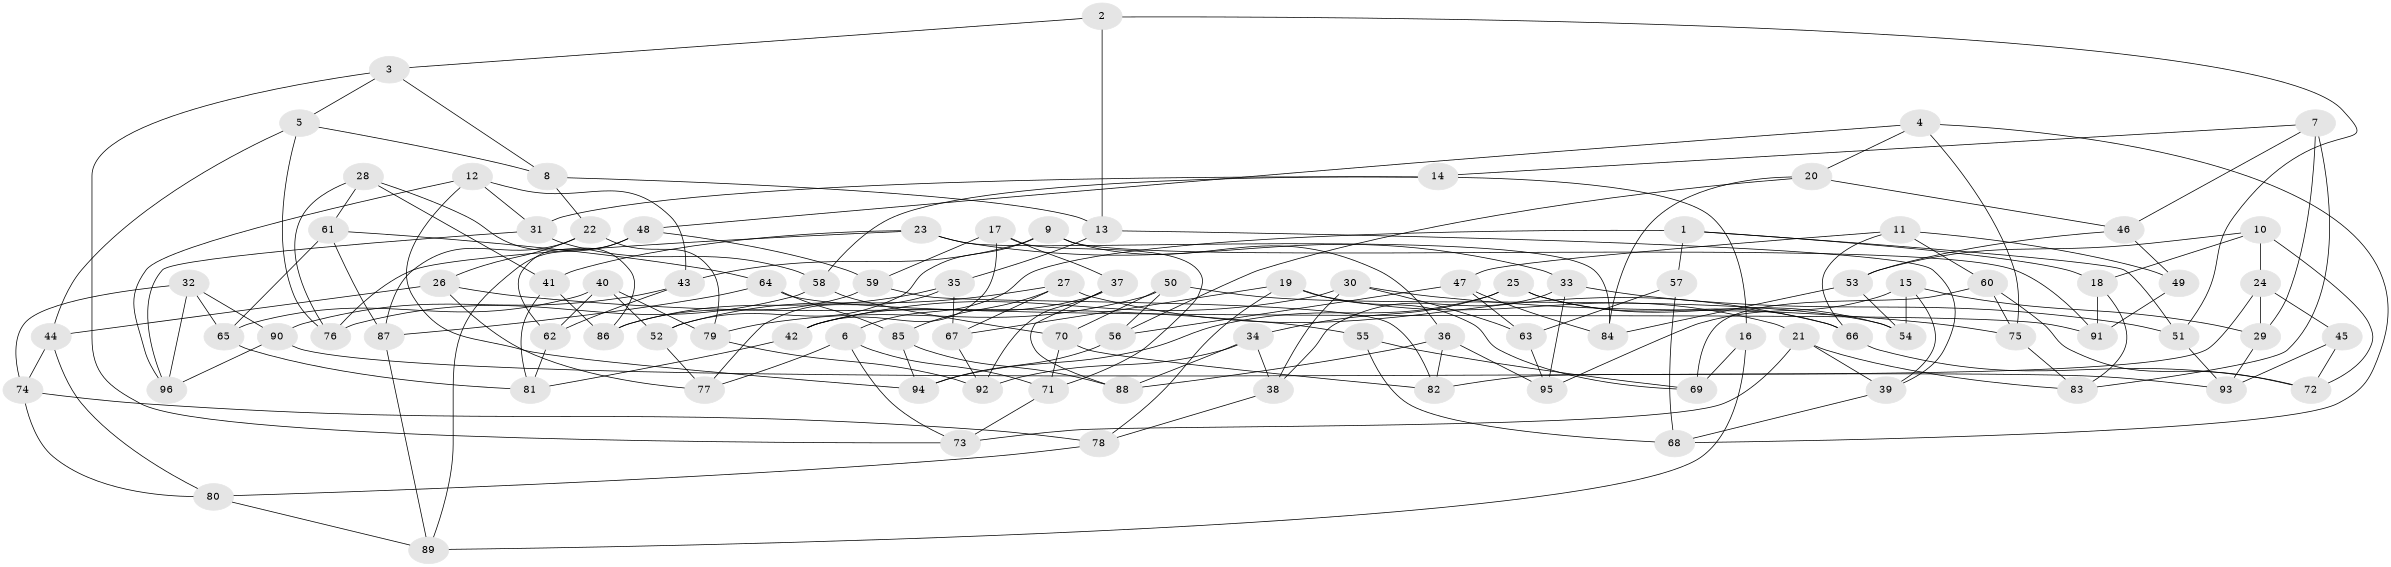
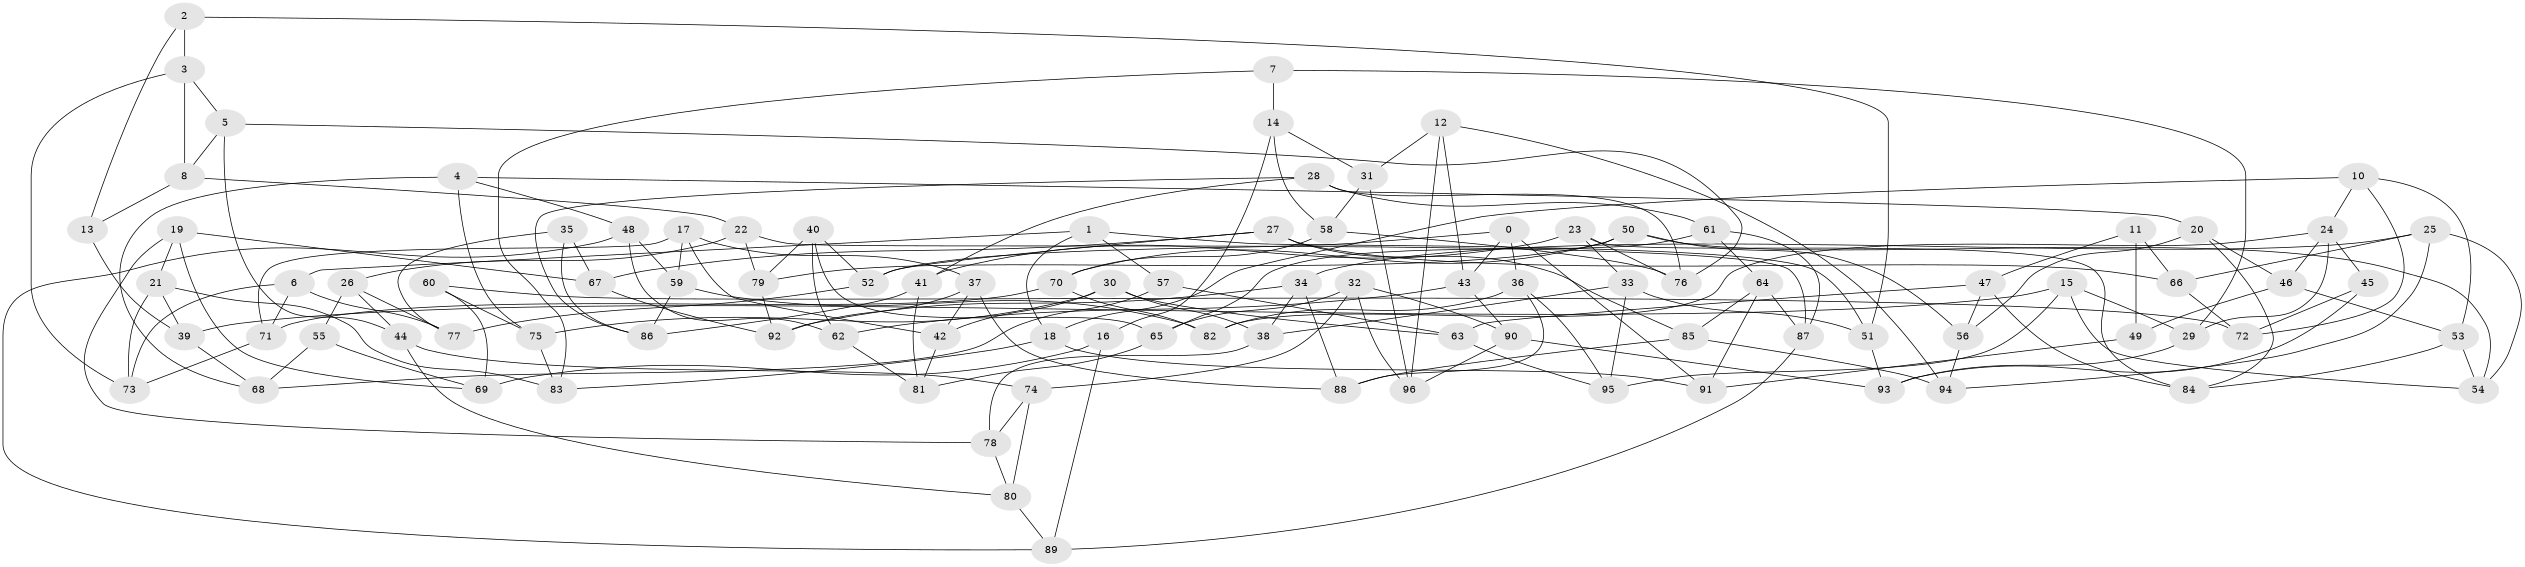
edge "7" -- "46": now "24" -- "46"
node "9": label "9" -> "0"
edge "11" -- "60": removed
edge "13" -- "35": removed
